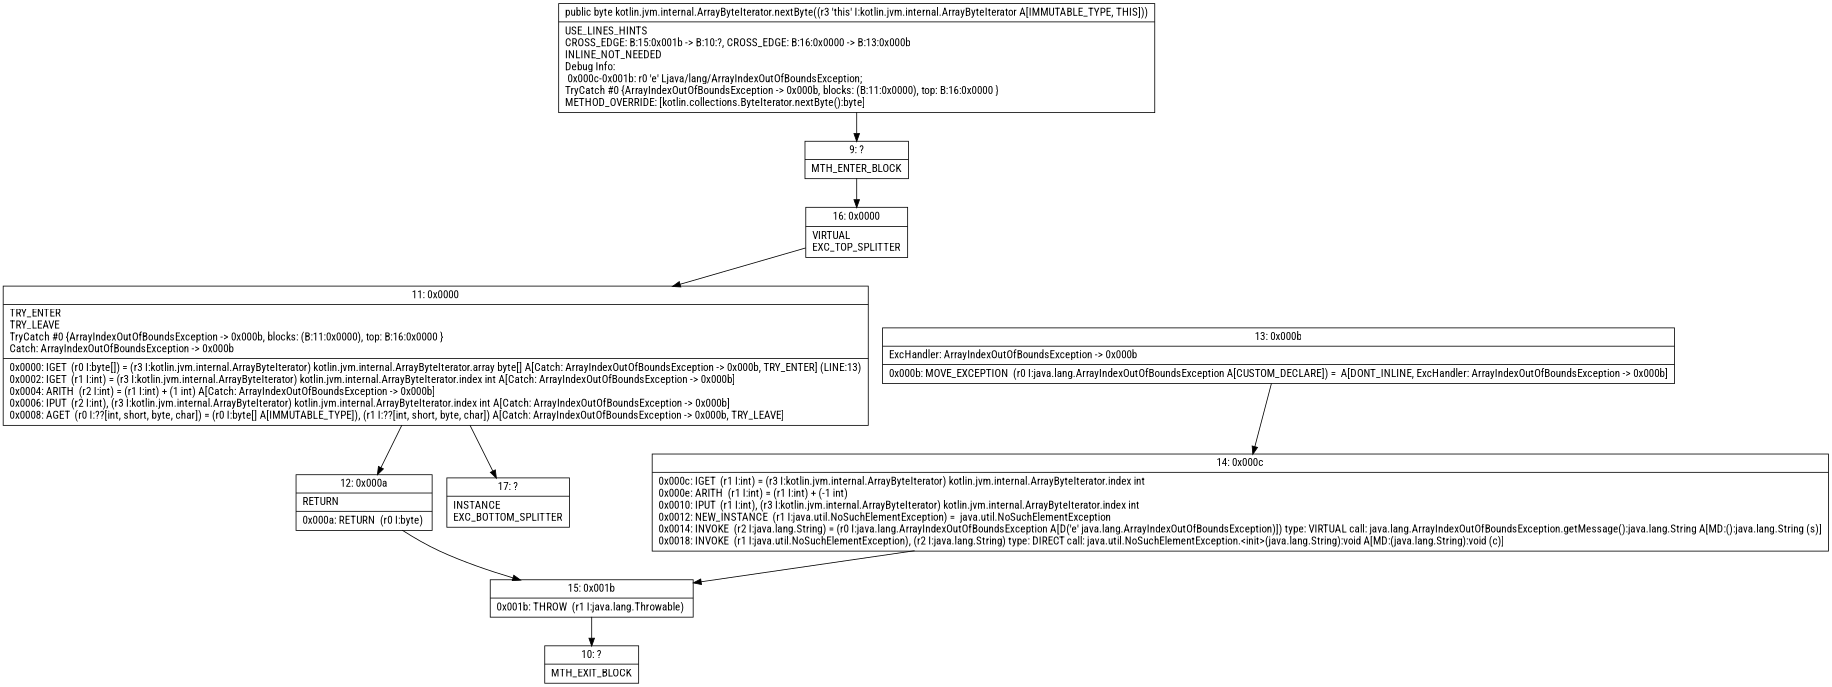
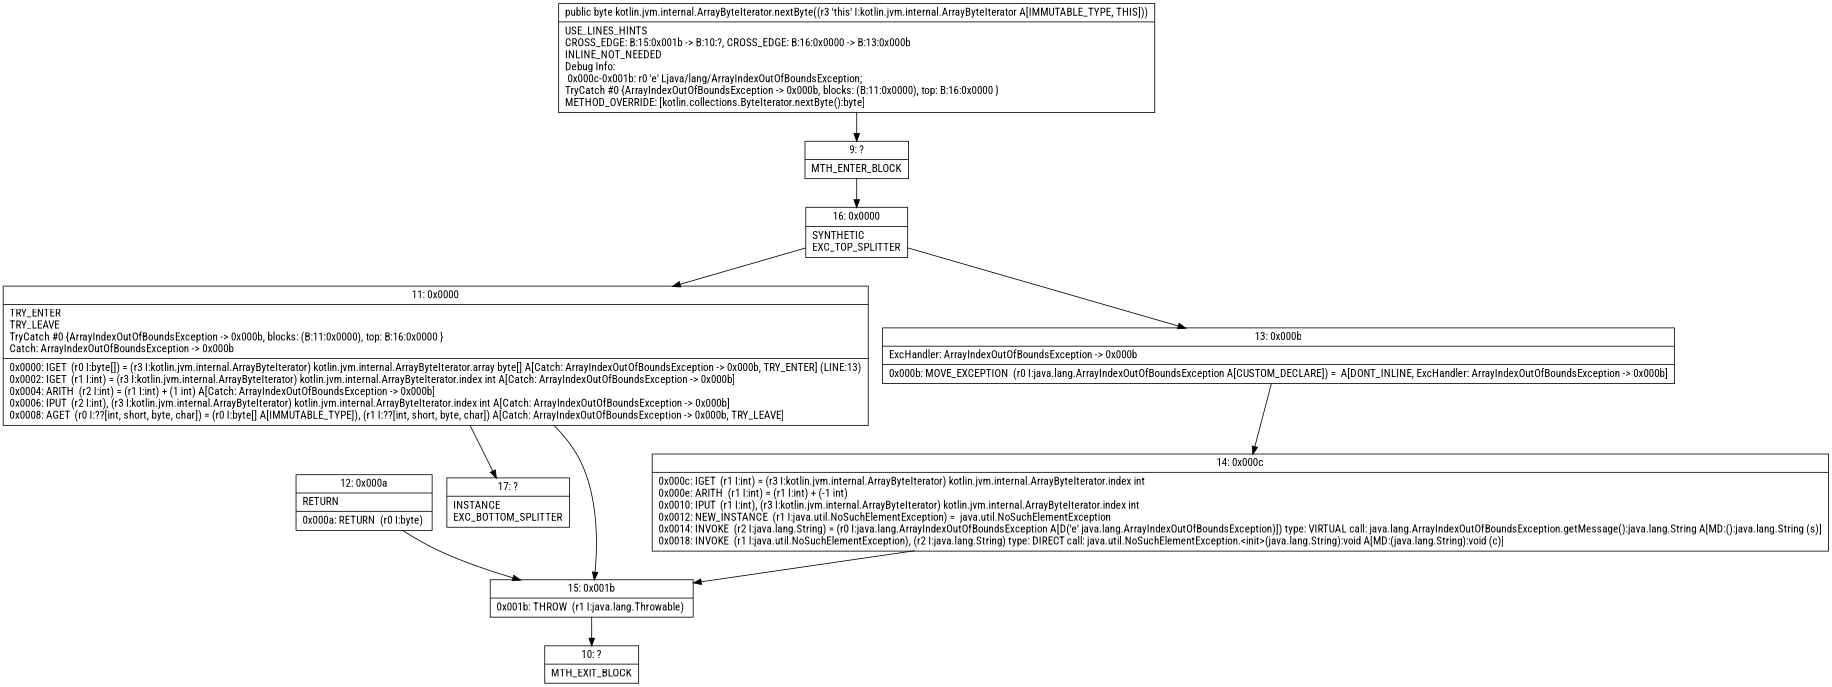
node "16: 0x0000": text "VIRTUAL" -> "SYNTHETIC"
edge "16: 0x0000" -> "13: 0x000b": added
edge "11: 0x0000" -> "12: 0x000a": now "11: 0x0000" -> "15: 0x001b"
